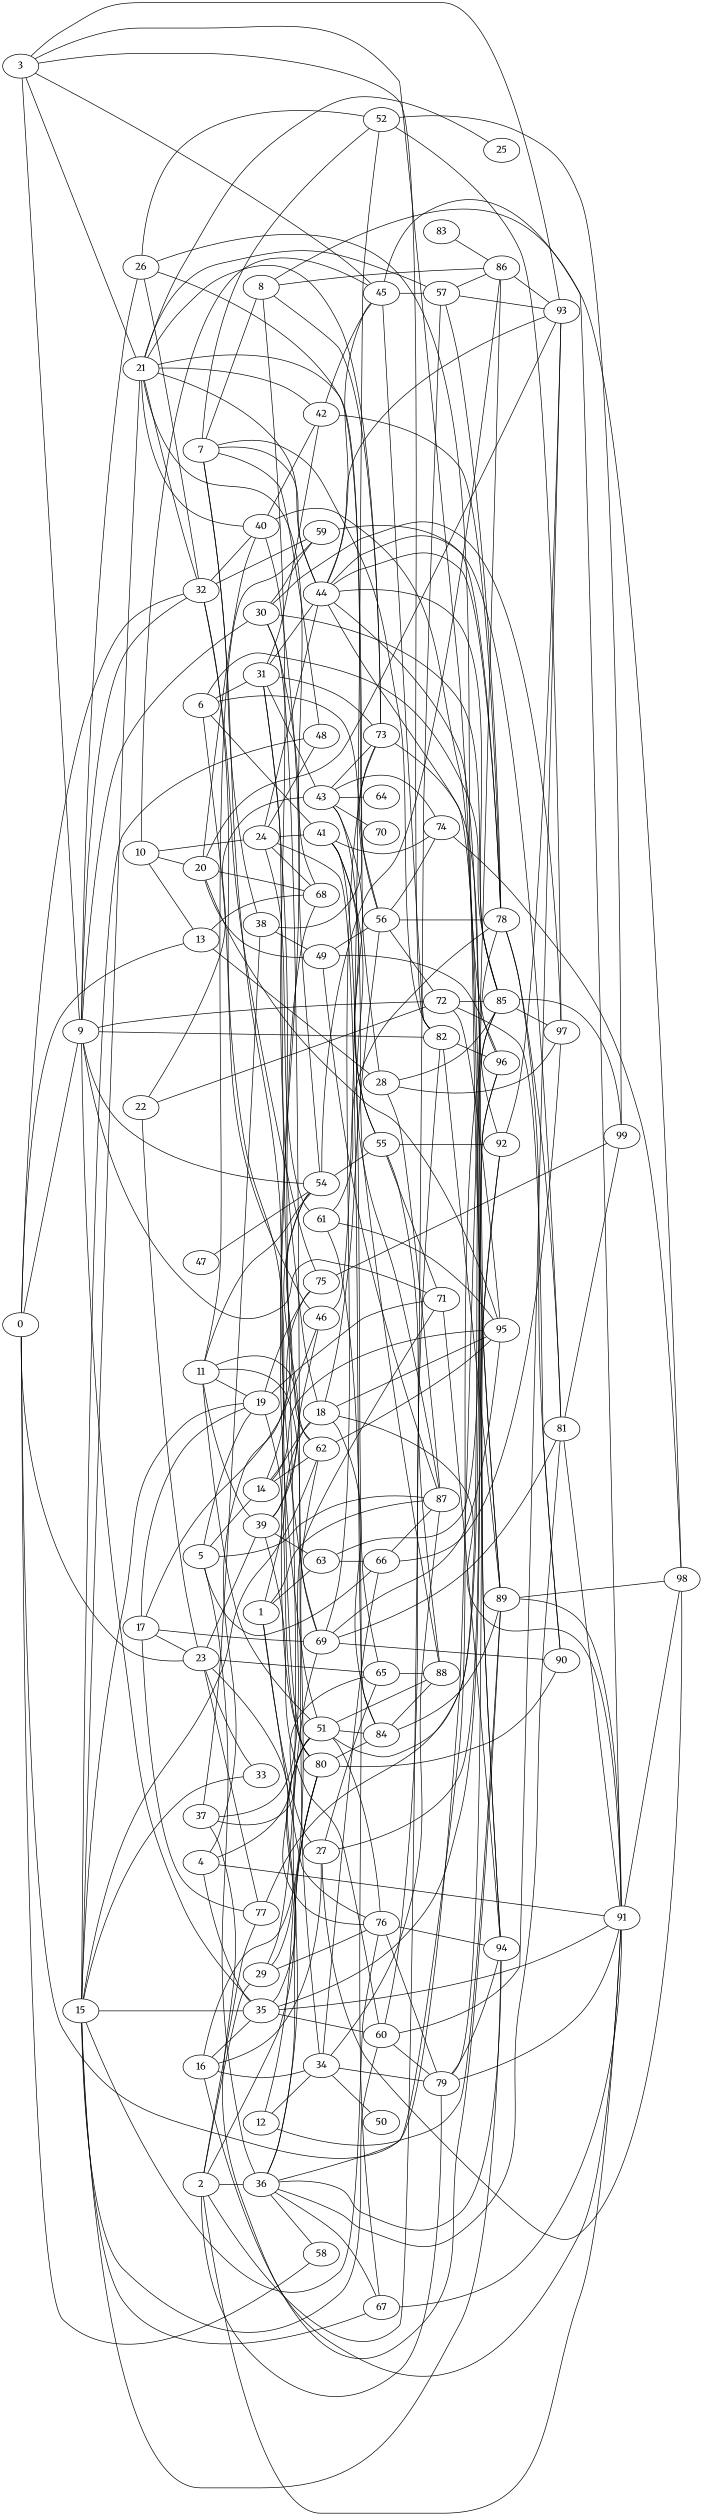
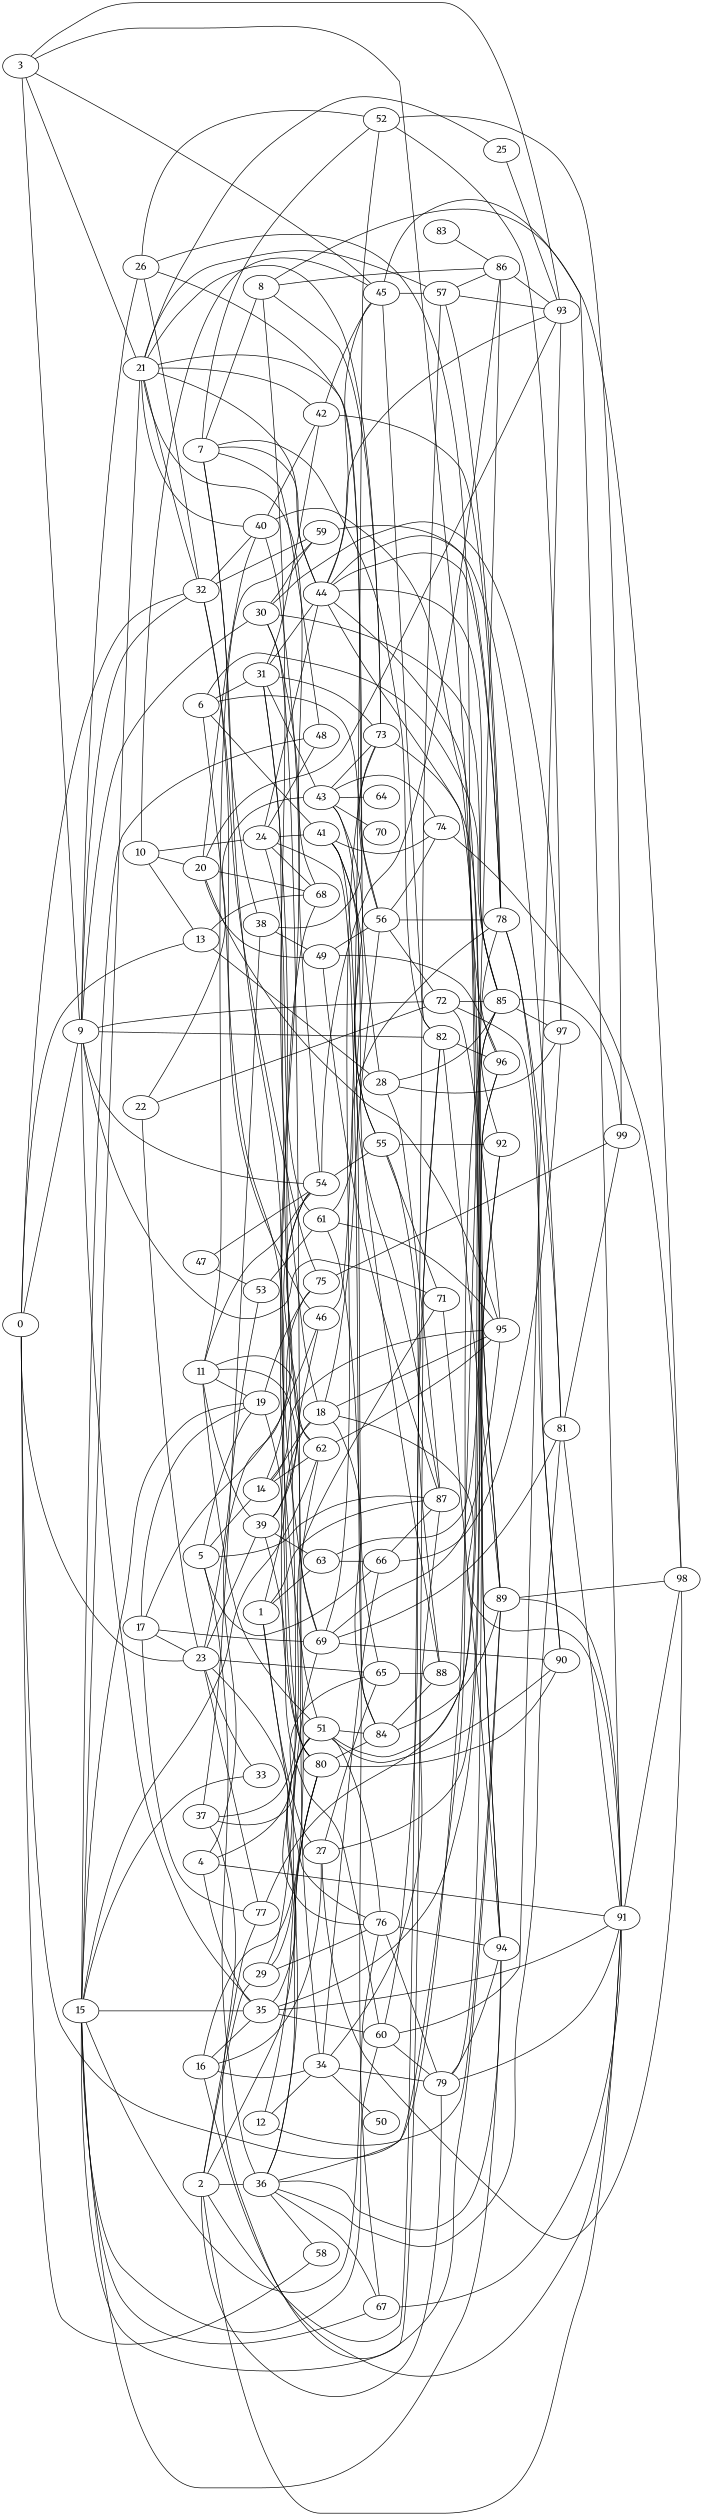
edge "3" -- "82": now "15" -- "82"
edge "93" -- "92": now "93" -- "25"
node "53": added
edge "71" -- "19": removed
edge "88" -- "51": now "90" -- "51"
